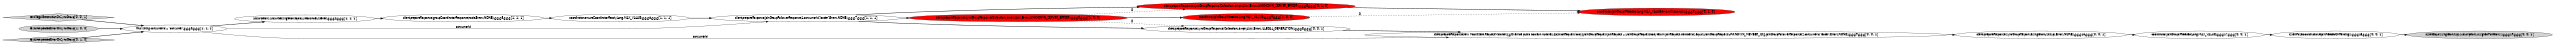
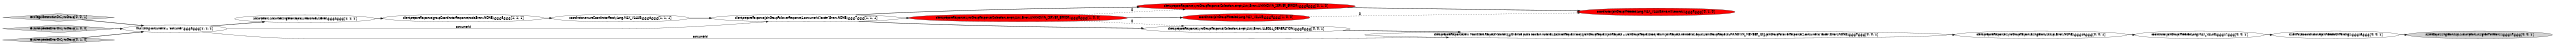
node "testUnexpectedErrorOnSyncGroup['1', '0', '0']": shape ellipse -> diamond
